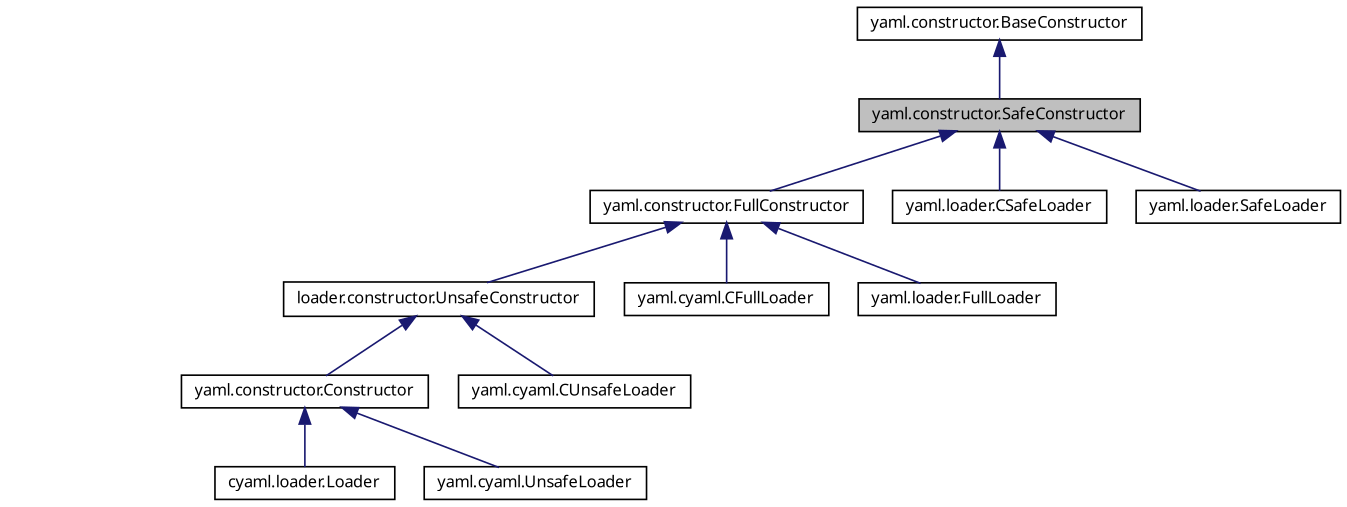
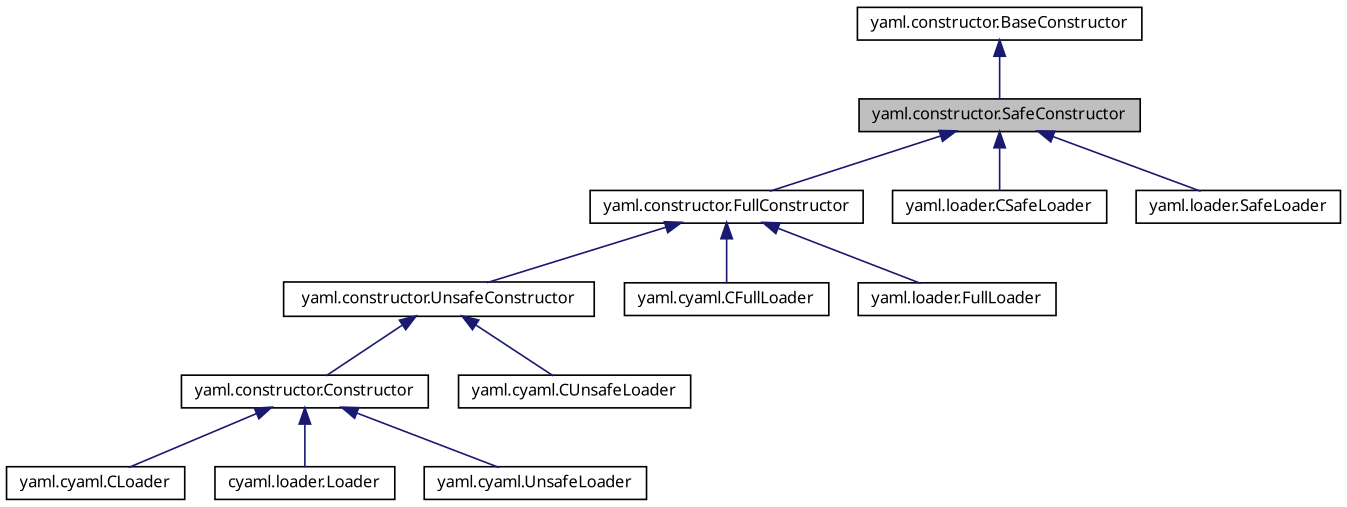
node "loader.constructor.UnsafeConstructor": label "loader.constructor.UnsafeConstructor" -> "yaml.constructor.UnsafeConstructor"
node "yaml.cyaml.CLoader": added
